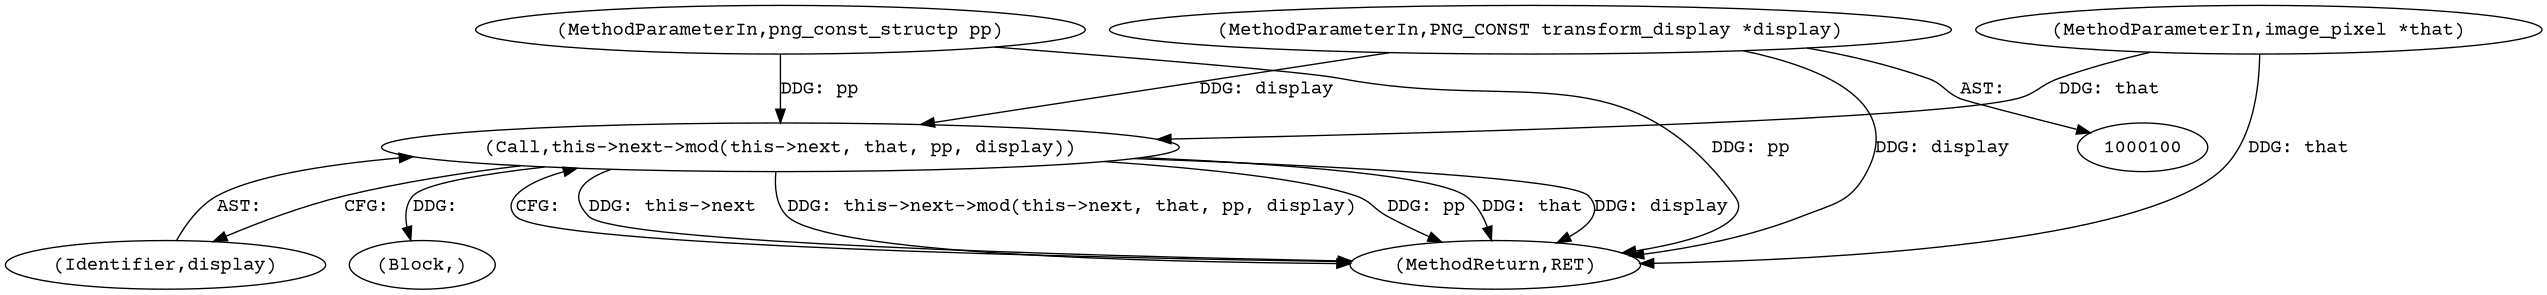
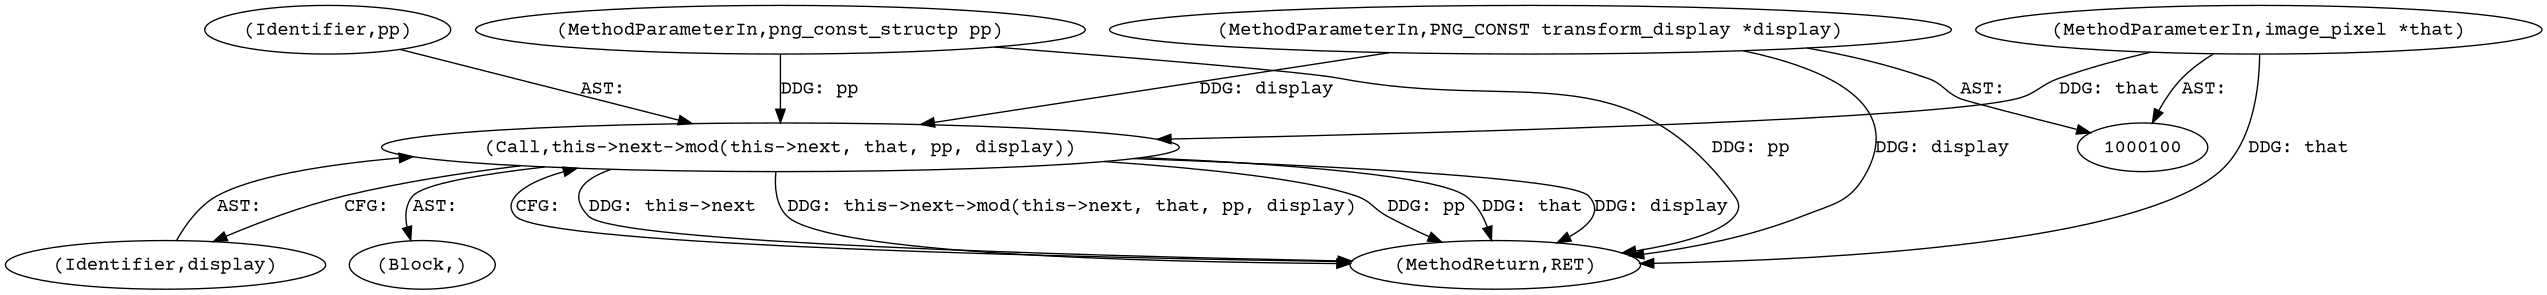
node "(Identifier,pp)": added
edge "(MethodParameterIn,image_pixel *that)" -> "1000100": added, label "AST:"
edge "(Call,this->next->mod(this->next, that, pp, display))" -> "(Block,)": label "DDG: " -> "AST: "
